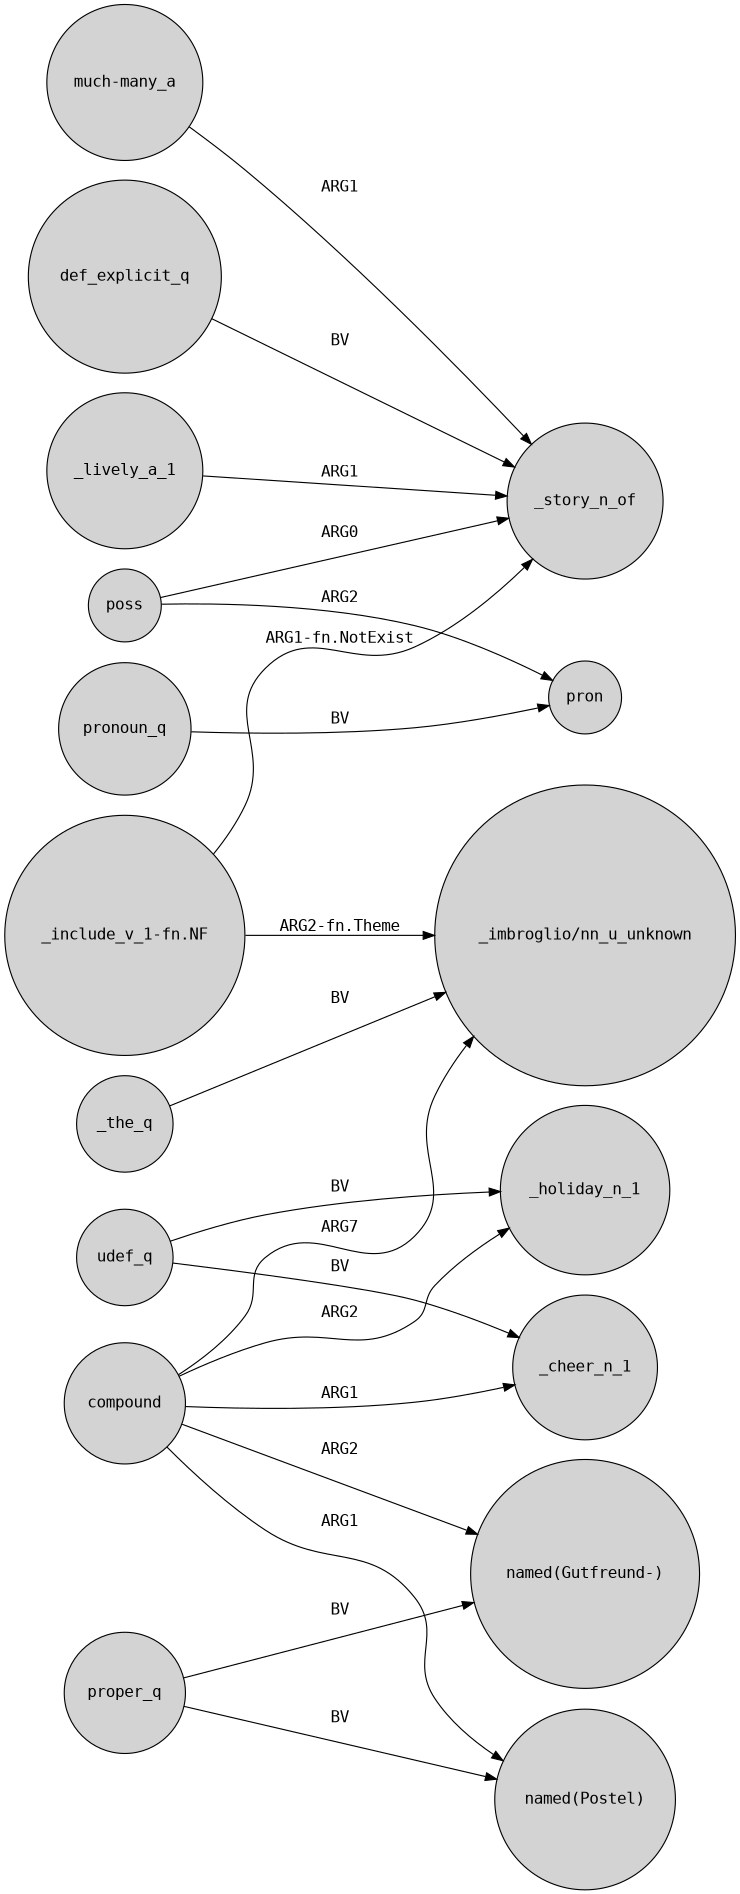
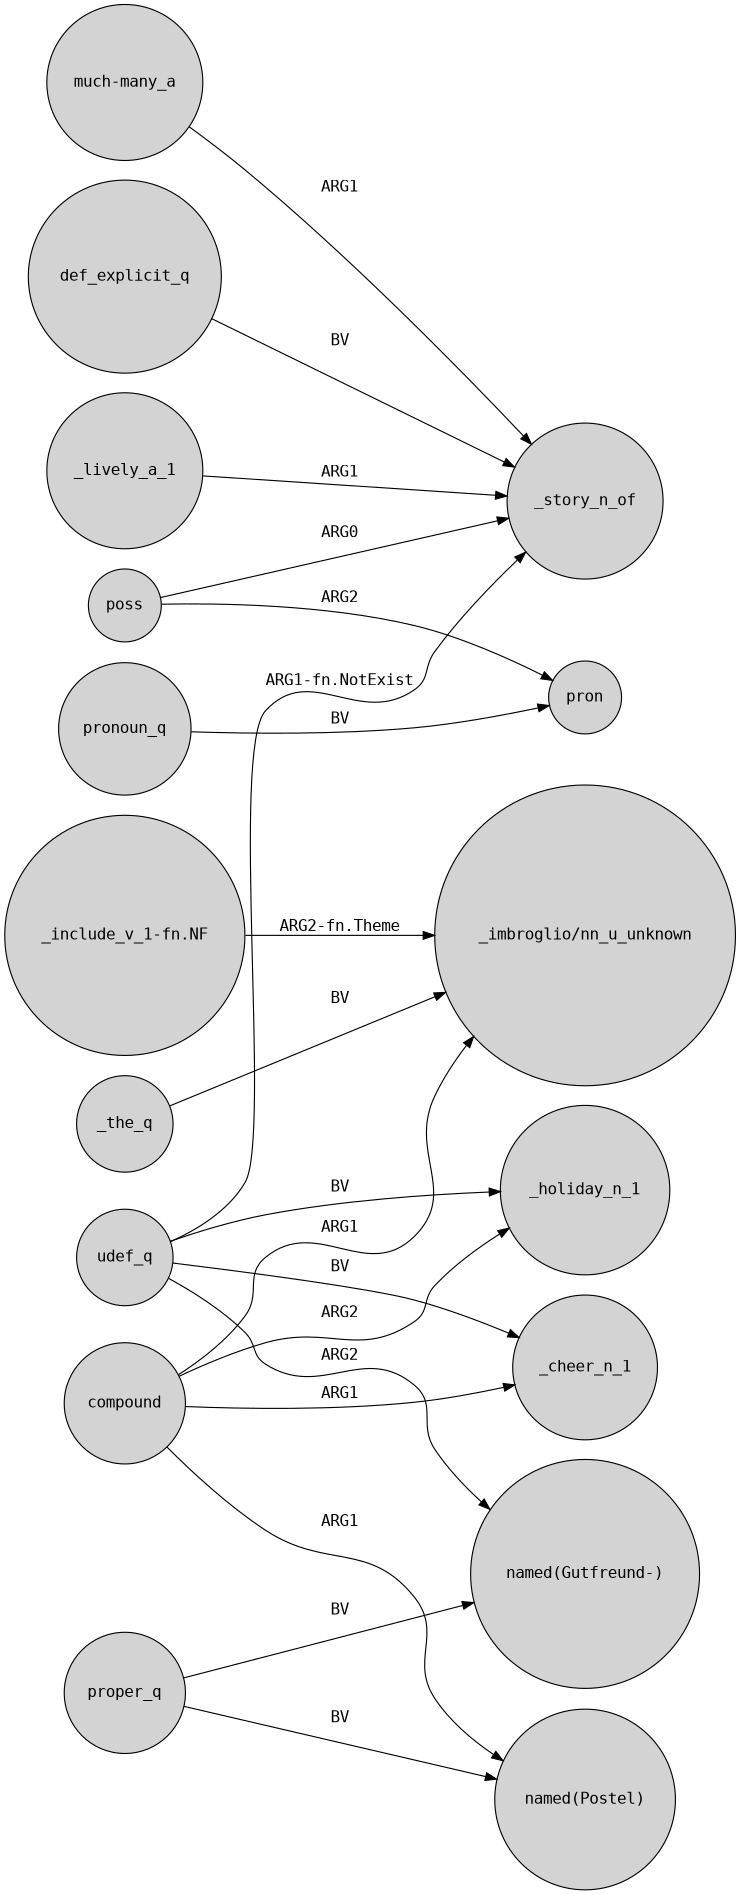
edge "_include_v_1-fn.NF" -> "_story_n_of": now "udef_q" -> "_story_n_of"
edge "compound" -> "_imbroglio/nn_u_unknown": label "ARG7" -> "ARG1"
edge "compound" -> "named(Gutfreund-)": now "udef_q" -> "named(Gutfreund-)"
